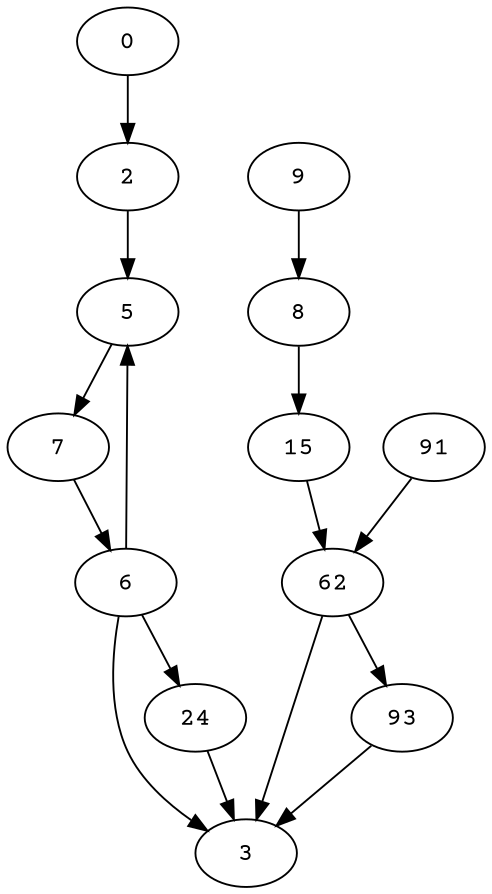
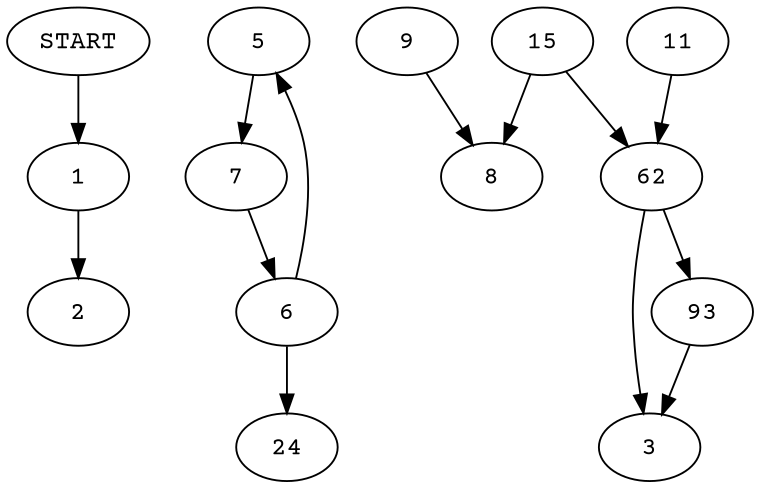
node "START": added
node "0": label "0" -> "1"
edge "2" -> "5": removed
edge "8" -> "15": reversed
node "91": label "91" -> "11"
edge "6" -> "3": removed
edge "24" -> "3": removed
